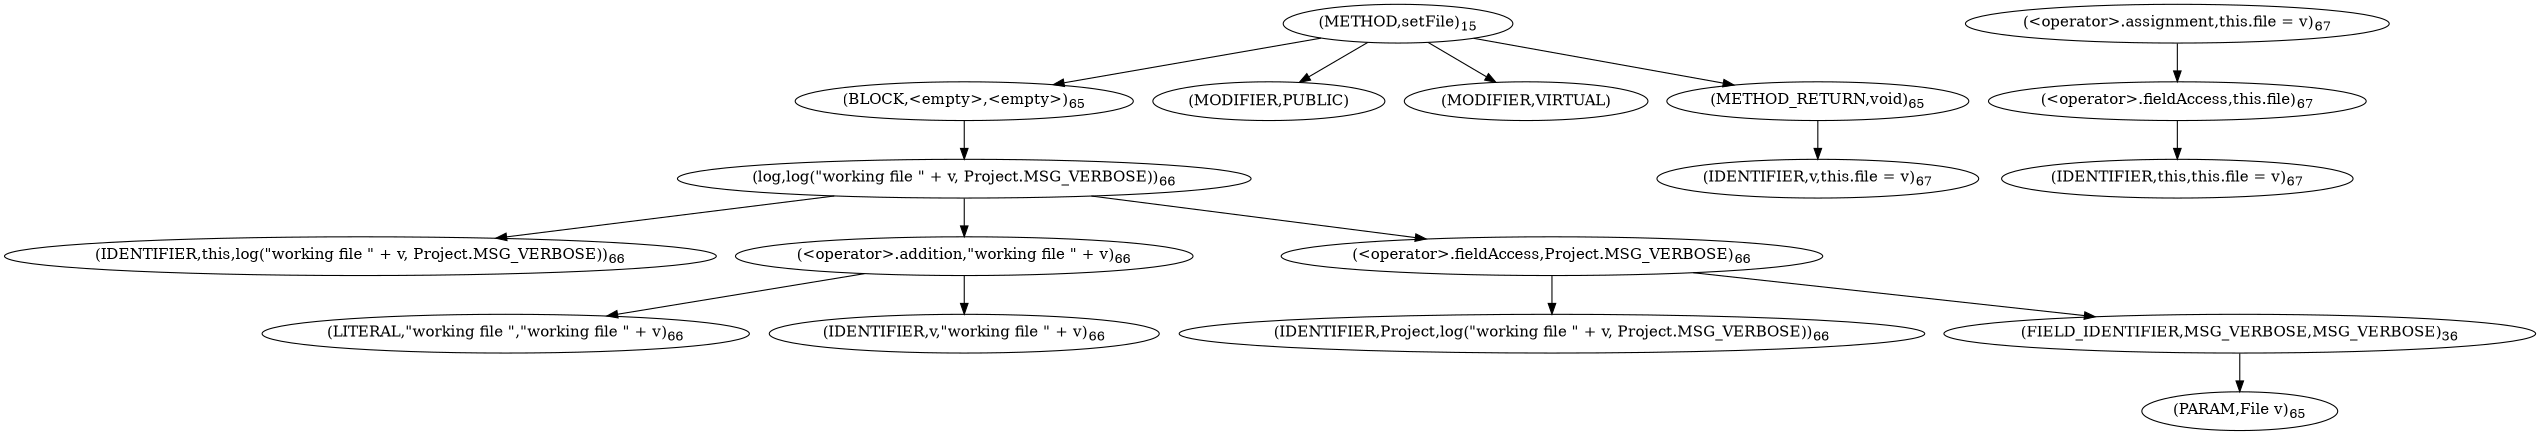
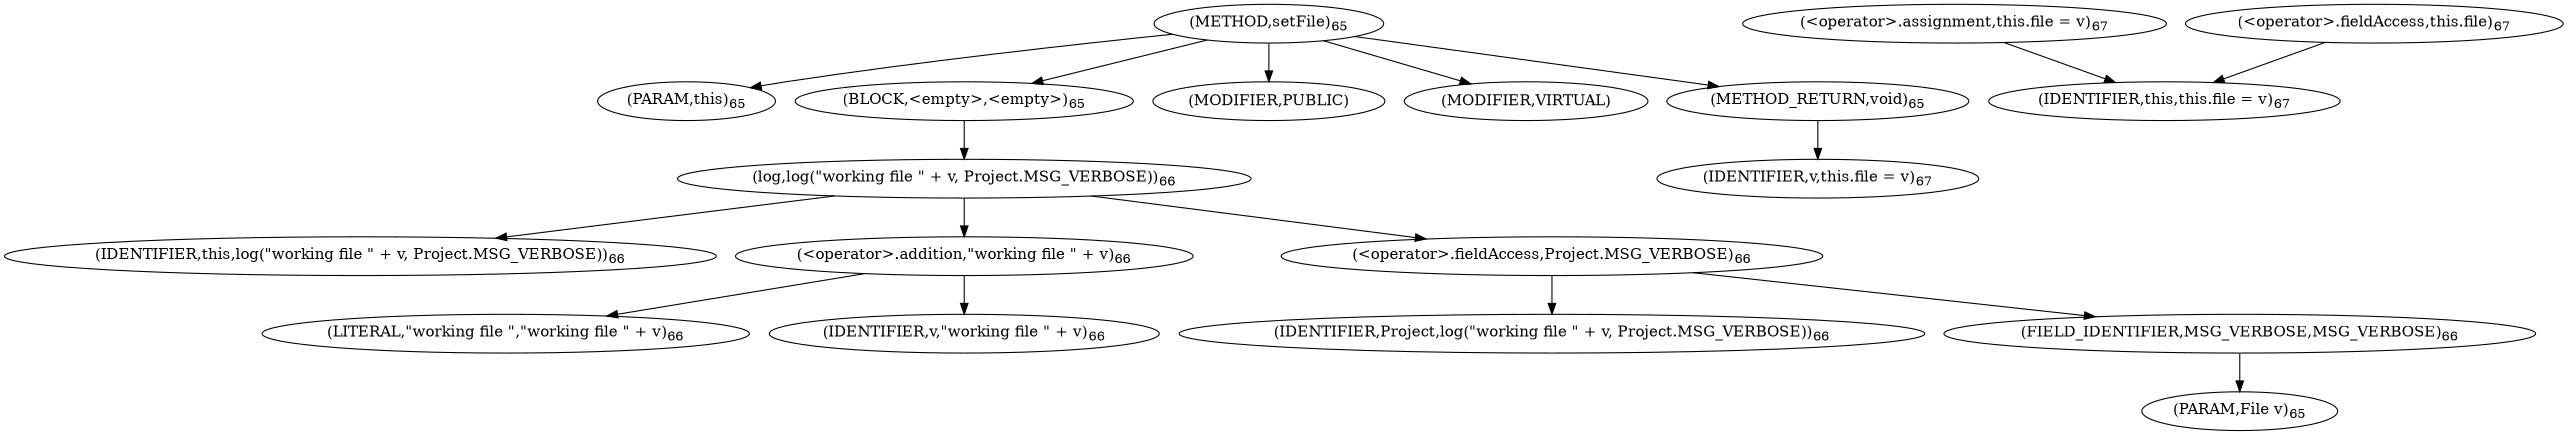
node "(METHOD,setFile)": text "15" -> "65"
edge "(<operator>.assignment,this.file = v)" -> "(<operator>.fieldAccess,this.file)": now "(<operator>.assignment,this.file = v)" -> "(IDENTIFIER,this,this.file = v)"
node "(PARAM,this)": added
node "(FIELD_IDENTIFIER,MSG_VERBOSE,MSG_VERBOSE)": text "36" -> "66"
